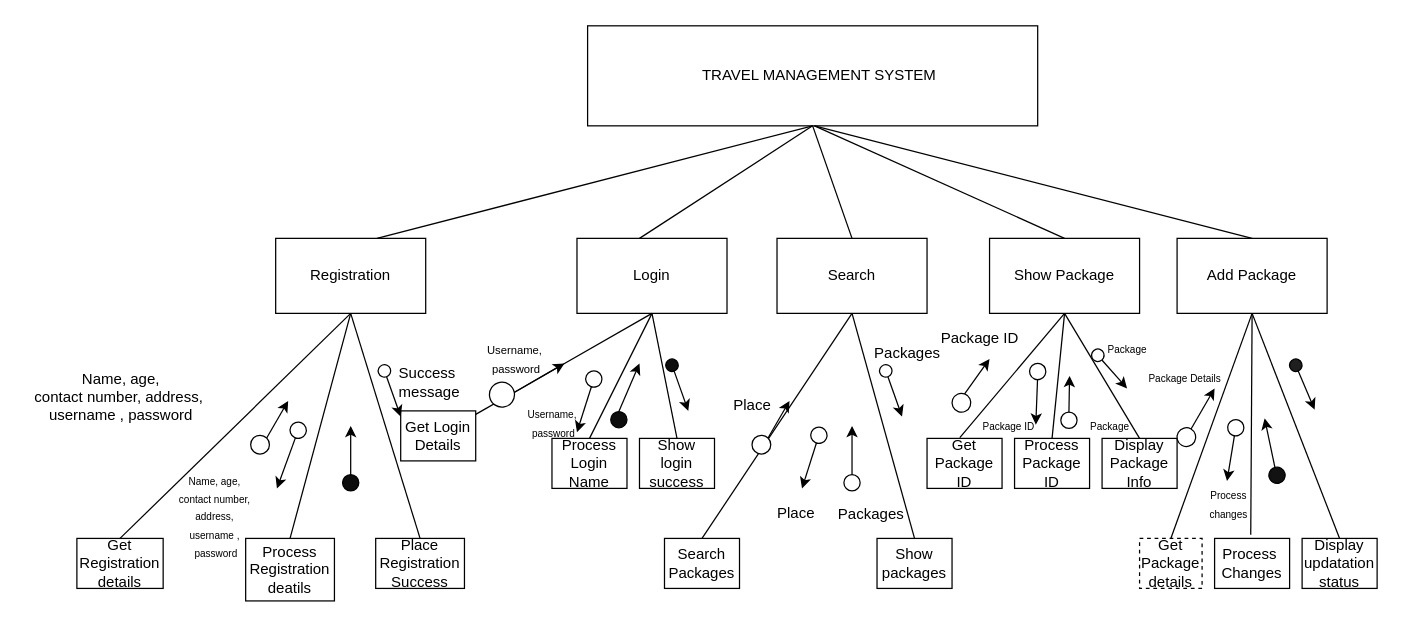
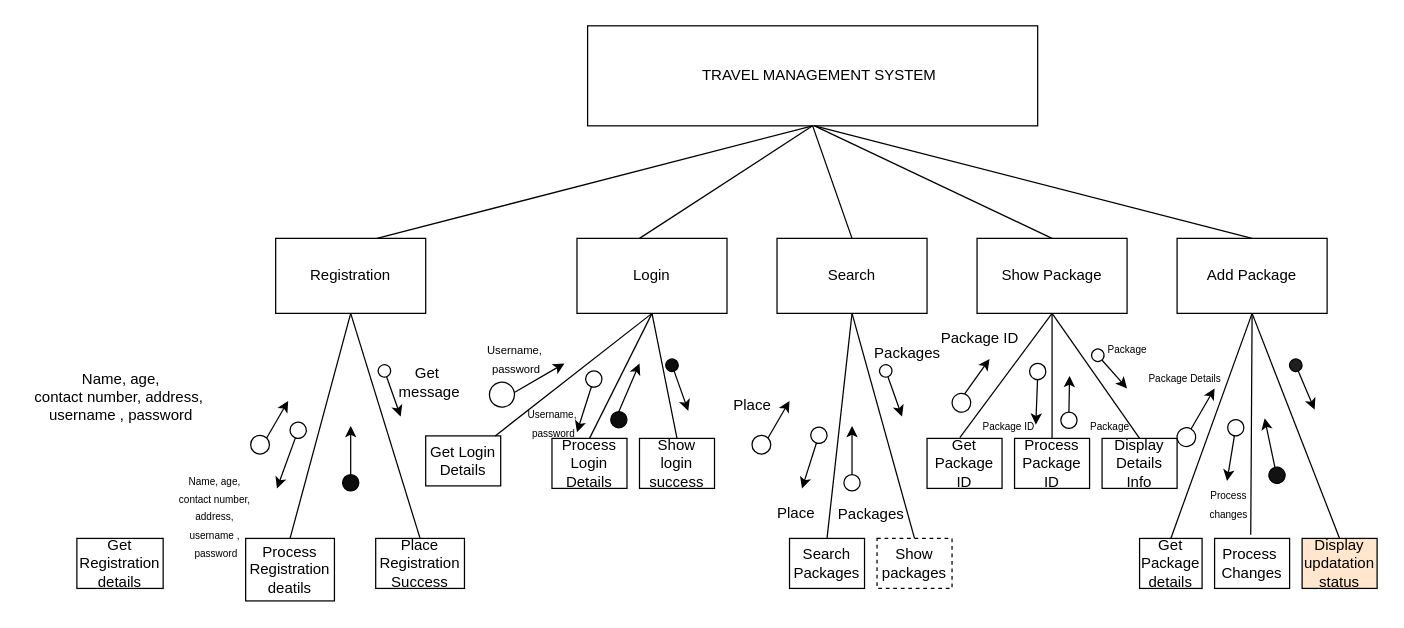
node "Show Package": moved (1064, 276) -> (1052, 276)
node "Success message": label "Success message" -> "Get message"
edge "Registration" -- "Get Registration details": removed
node "Get Login Details": moved (438, 436) -> (463, 461)
node "Process Login Name": label "Process Login Name" -> "Process Login Details"
node "Display Package Info": label "Display Package Info" -> "Display Details Info"
node "Search Packages": moved (702, 563) -> (827, 563)
node "Show packages": style solid -> dashed
node "Get Package details": style dashed -> solid
node "Display updatation status": fillcolor #ffffff -> #ffe6cc
